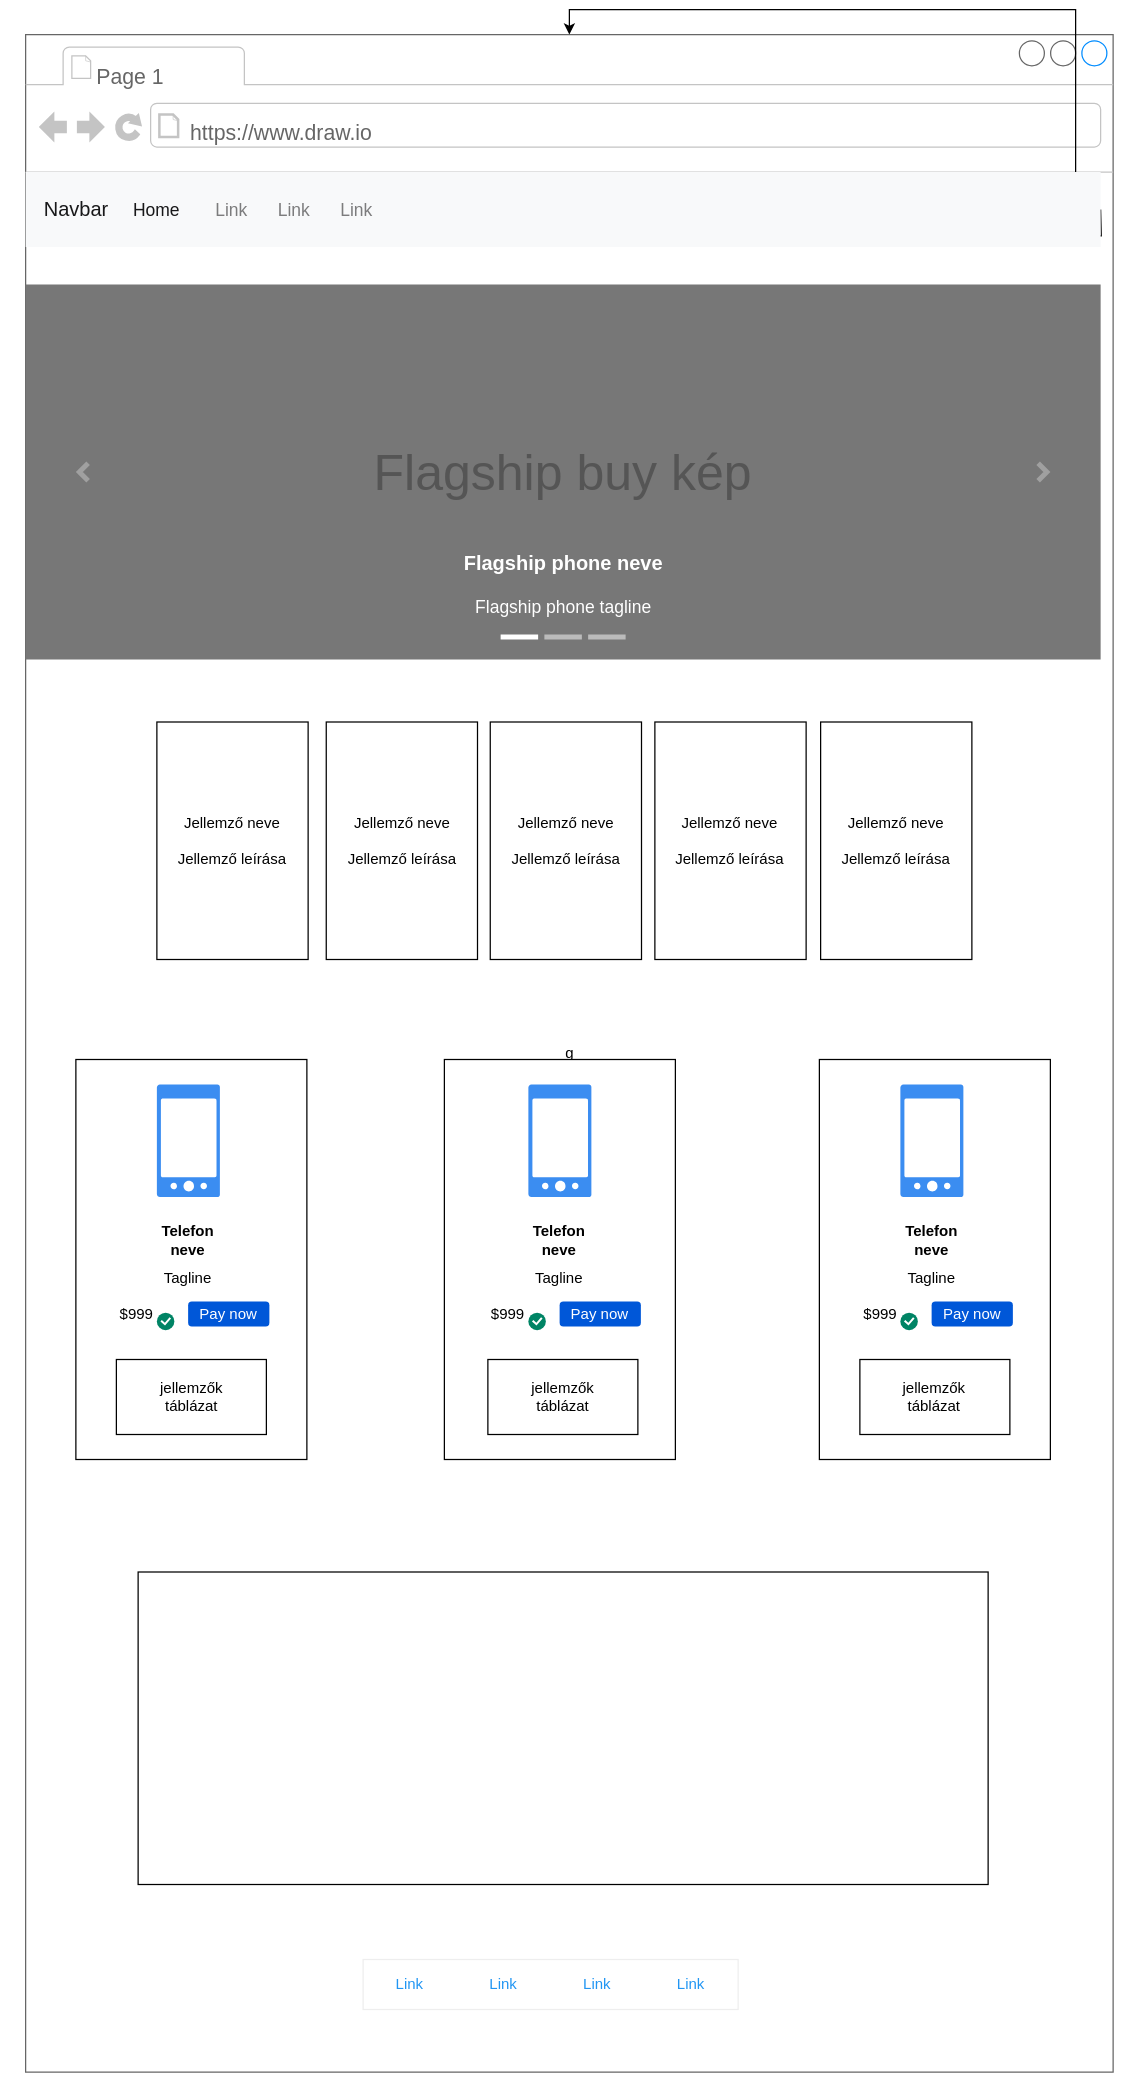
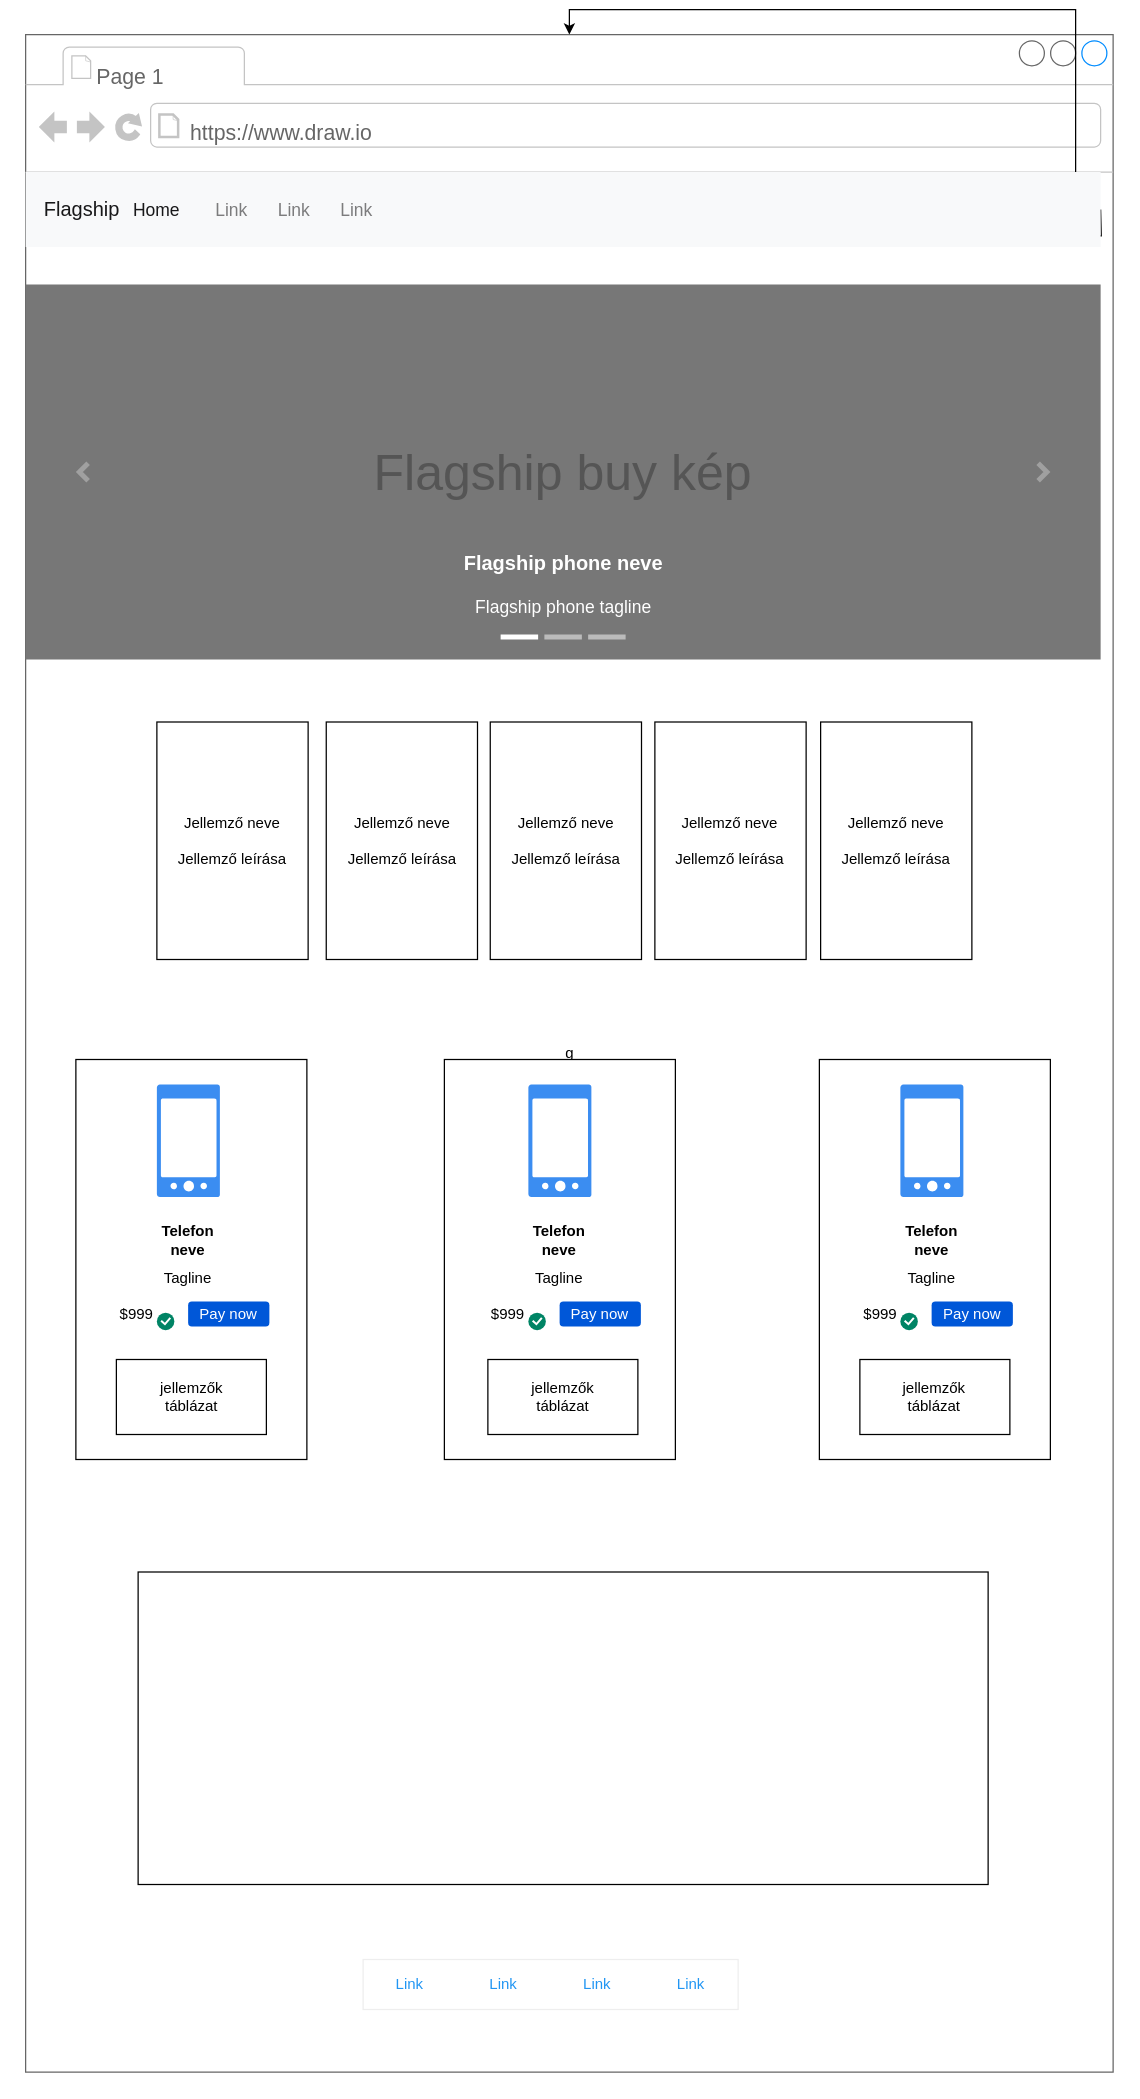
node "Navbar": label "Navbar" -> "Flagship"
